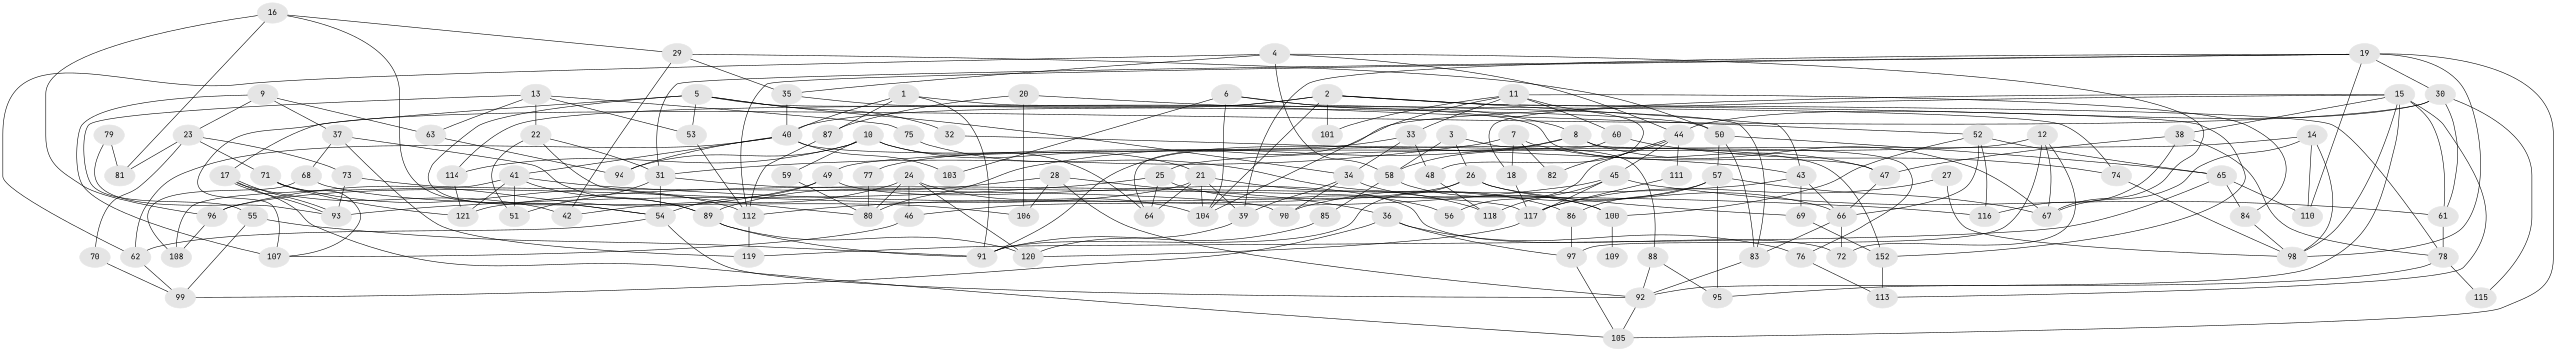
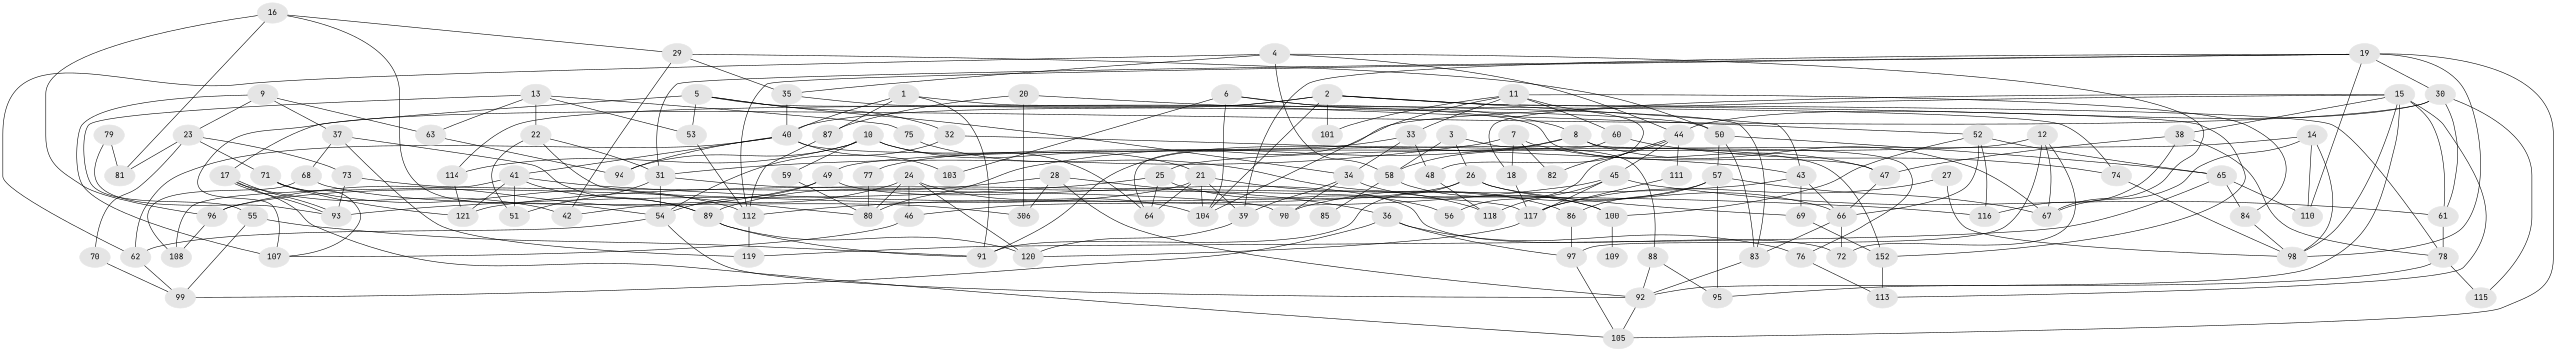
edge "5" -- "54": now "32" -- "54"
node "106": label "106" -> "306"
edge "85" -- "91": removed
